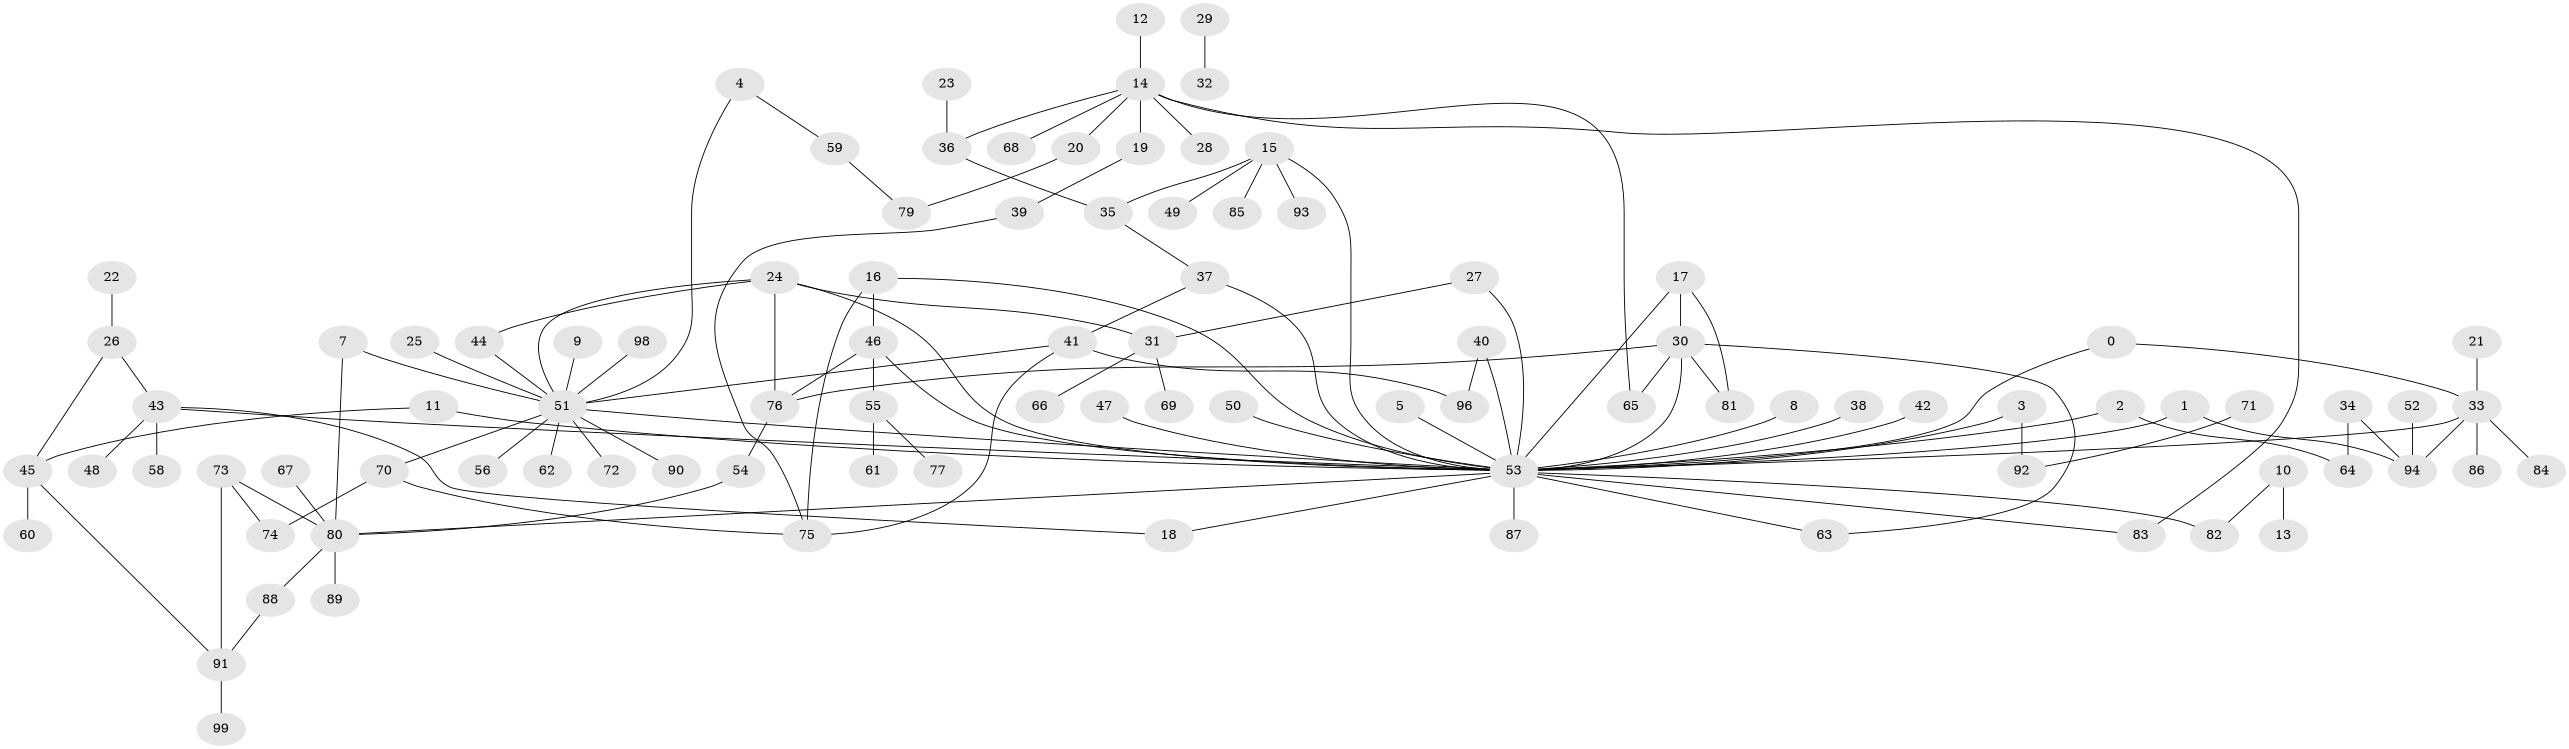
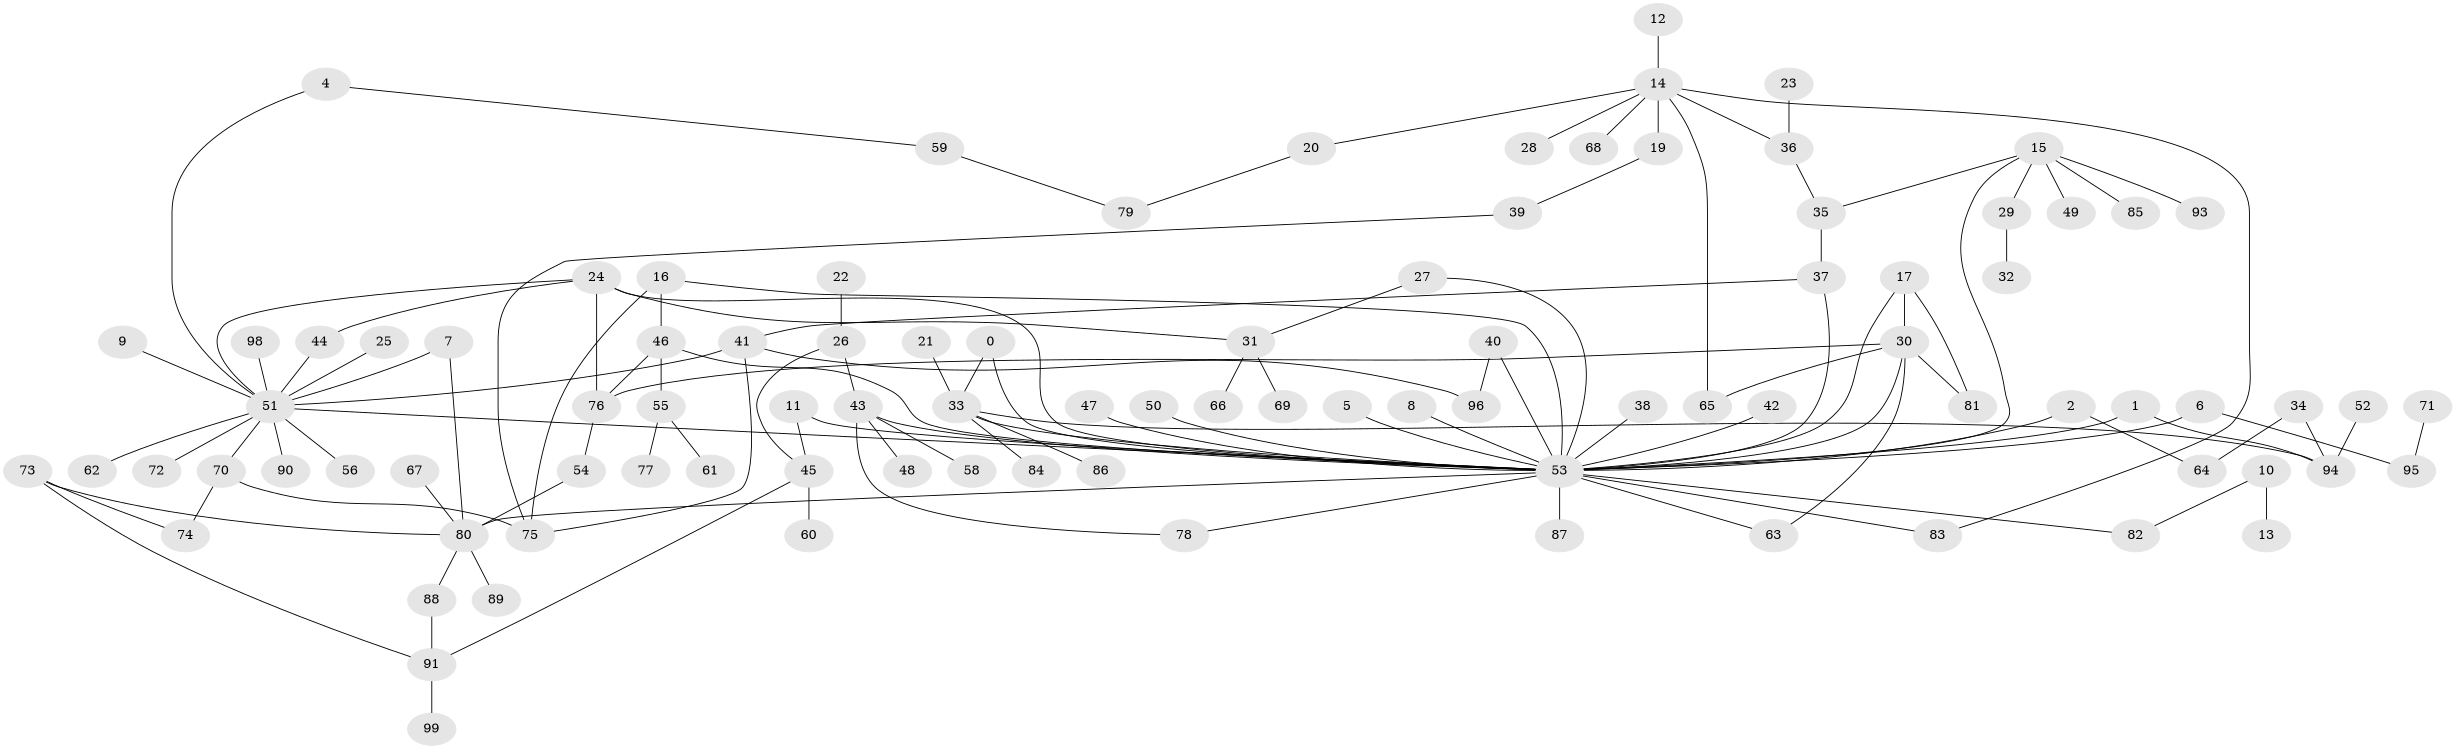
edge "15" -- "29": added
node "3": label "3" -> "6"
node "92": label "92" -> "95"
node "18": label "18" -> "78"
